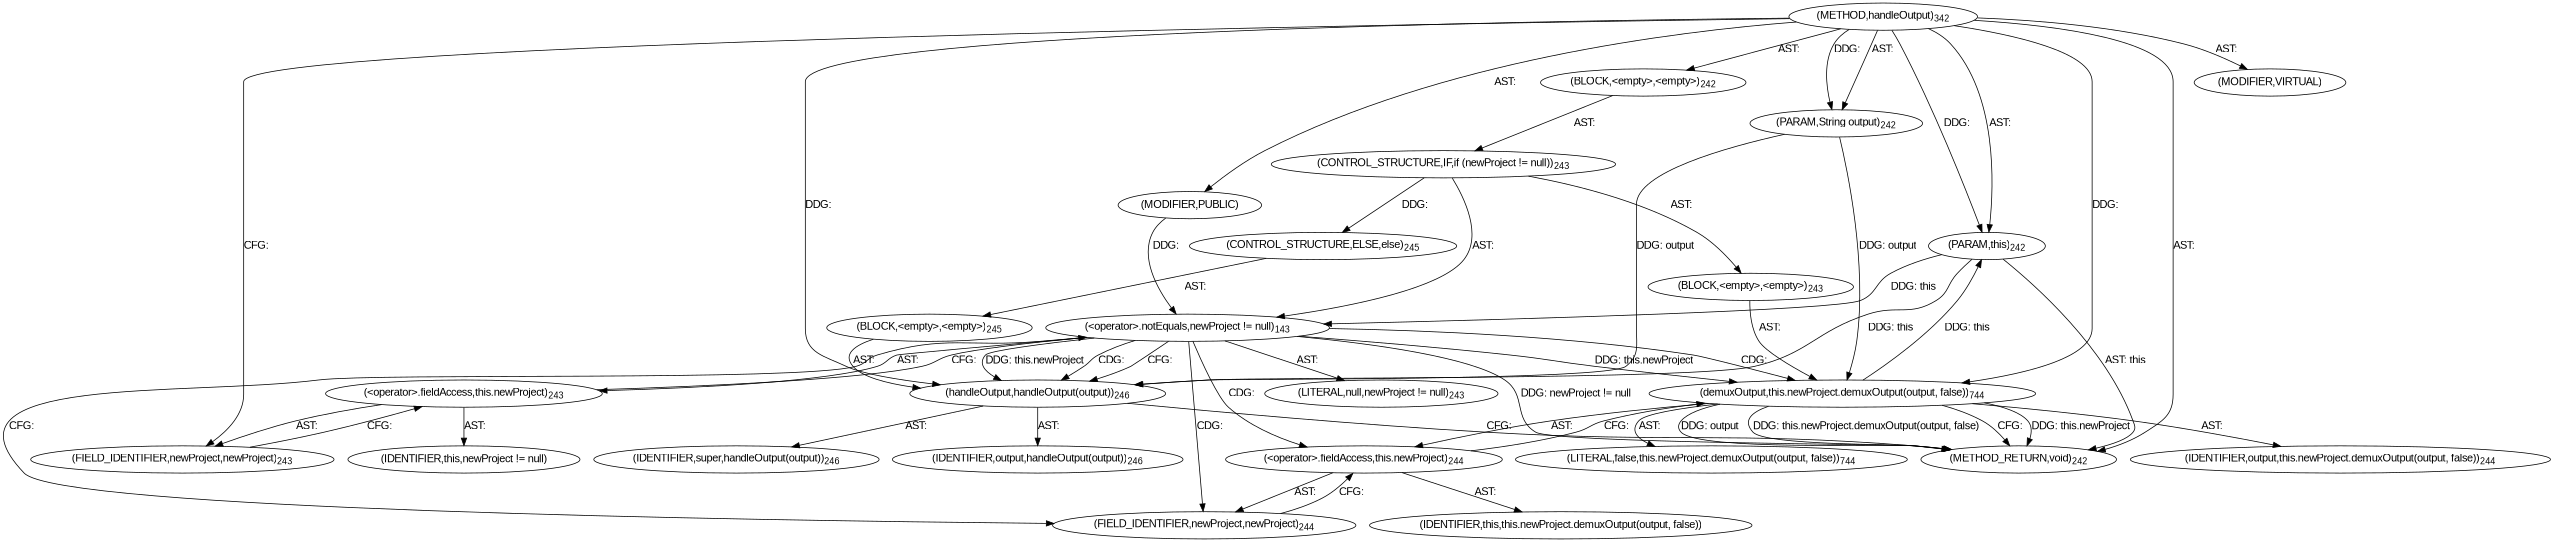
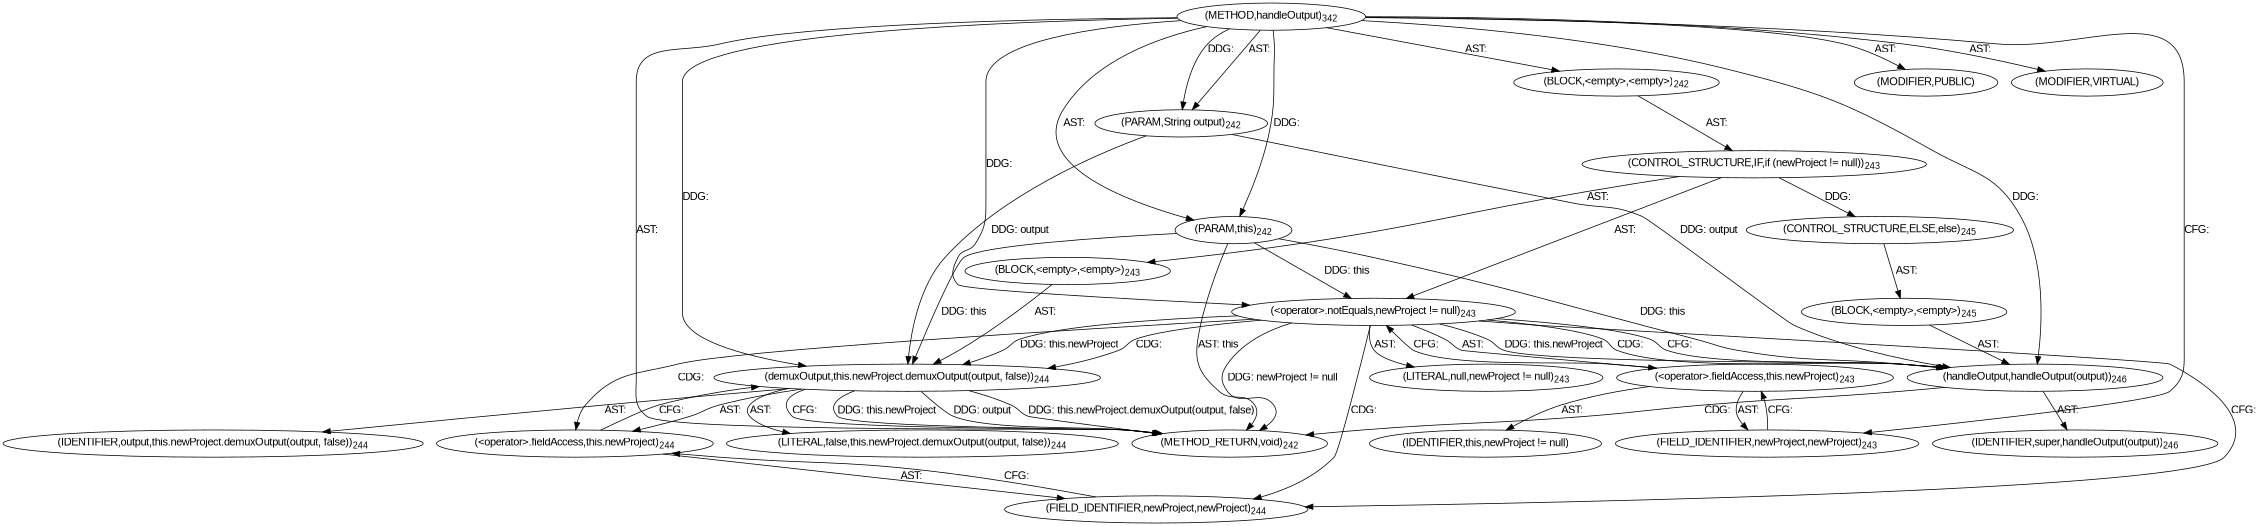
edge "(MODIFIER,PUBLIC)" -> "(<operator>.notEquals,newProject != null)": now "(METHOD,handleOutput)" -> "(<operator>.notEquals,newProject != null)"
node "(<operator>.notEquals,newProject != null)": text "143" -> "243"
edge "(demuxOutput,this.newProject.demuxOutput(output, false))" -> "(PARAM,this)": reversed
node "(demuxOutput,this.newProject.demuxOutput(output, false))": text "744" -> "244"
edge "(handleOutput,handleOutput(output))" -> "(METHOD_RETURN,void)": label "CFG: " -> "CDG: "
node "(LITERAL,false,this.newProject.demuxOutput(output, false))": text "744" -> "244"
node "(IDENTIFIER,output,handleOutput(output))": removed
node "(IDENTIFIER,this,this.newProject.demuxOutput(output, false))": removed
